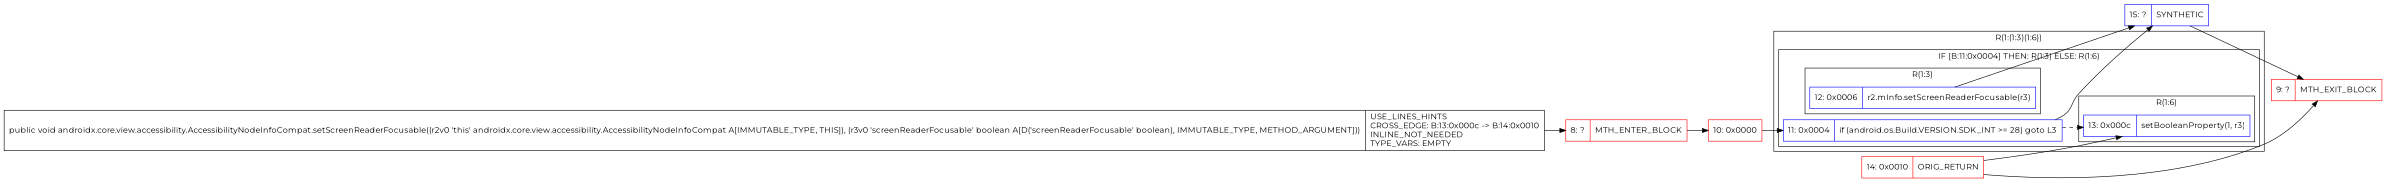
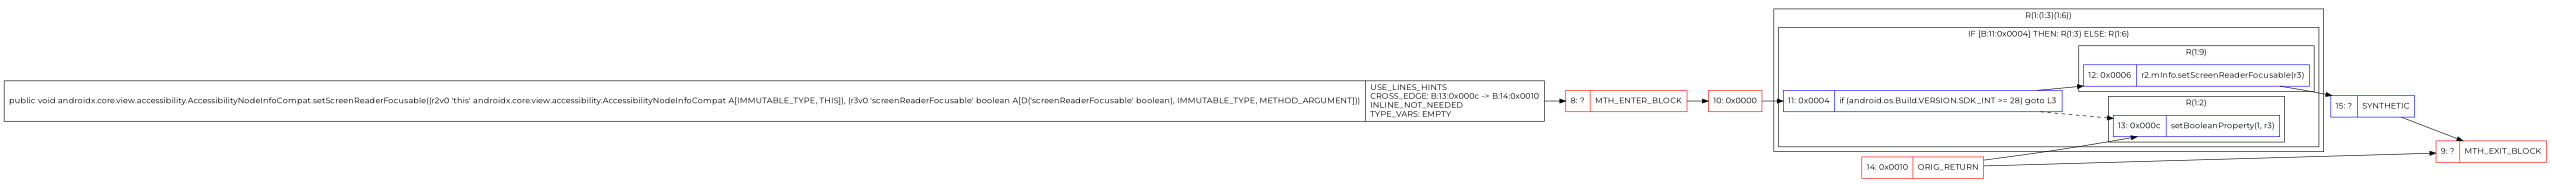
edge "11: 0x0004" -> "15: ?": now "11: 0x0004" -> "12: 0x0006"
cluster "R(1:3)": label "R(1:3)" -> "R(1:9)"
cluster "R(1:6)": label "R(1:6)" -> "R(1:2)"
